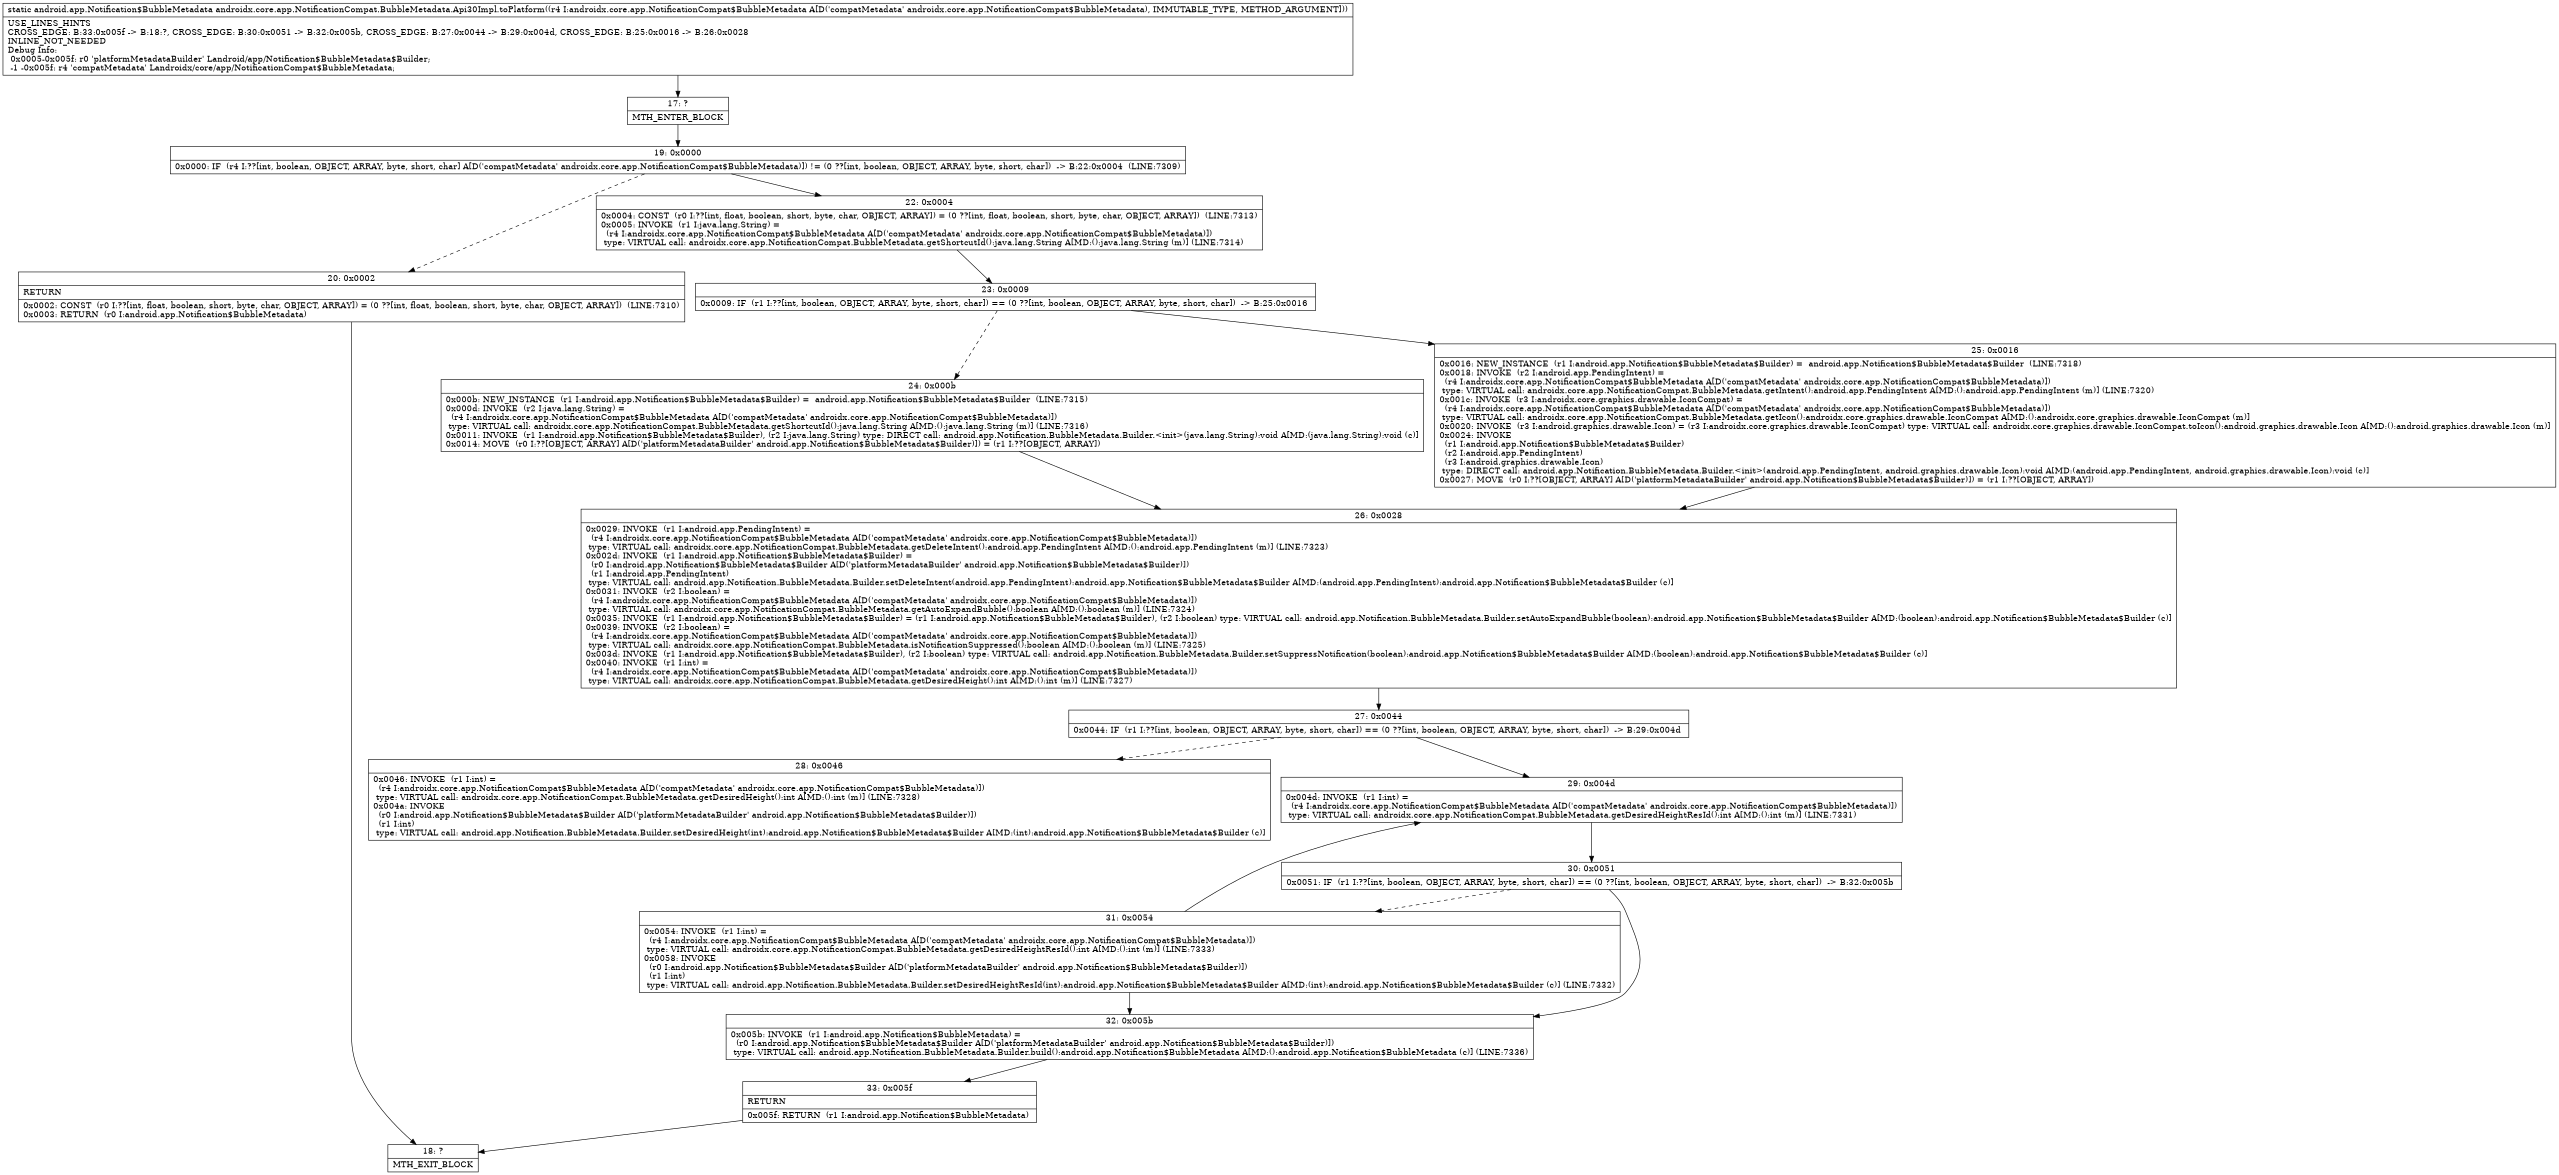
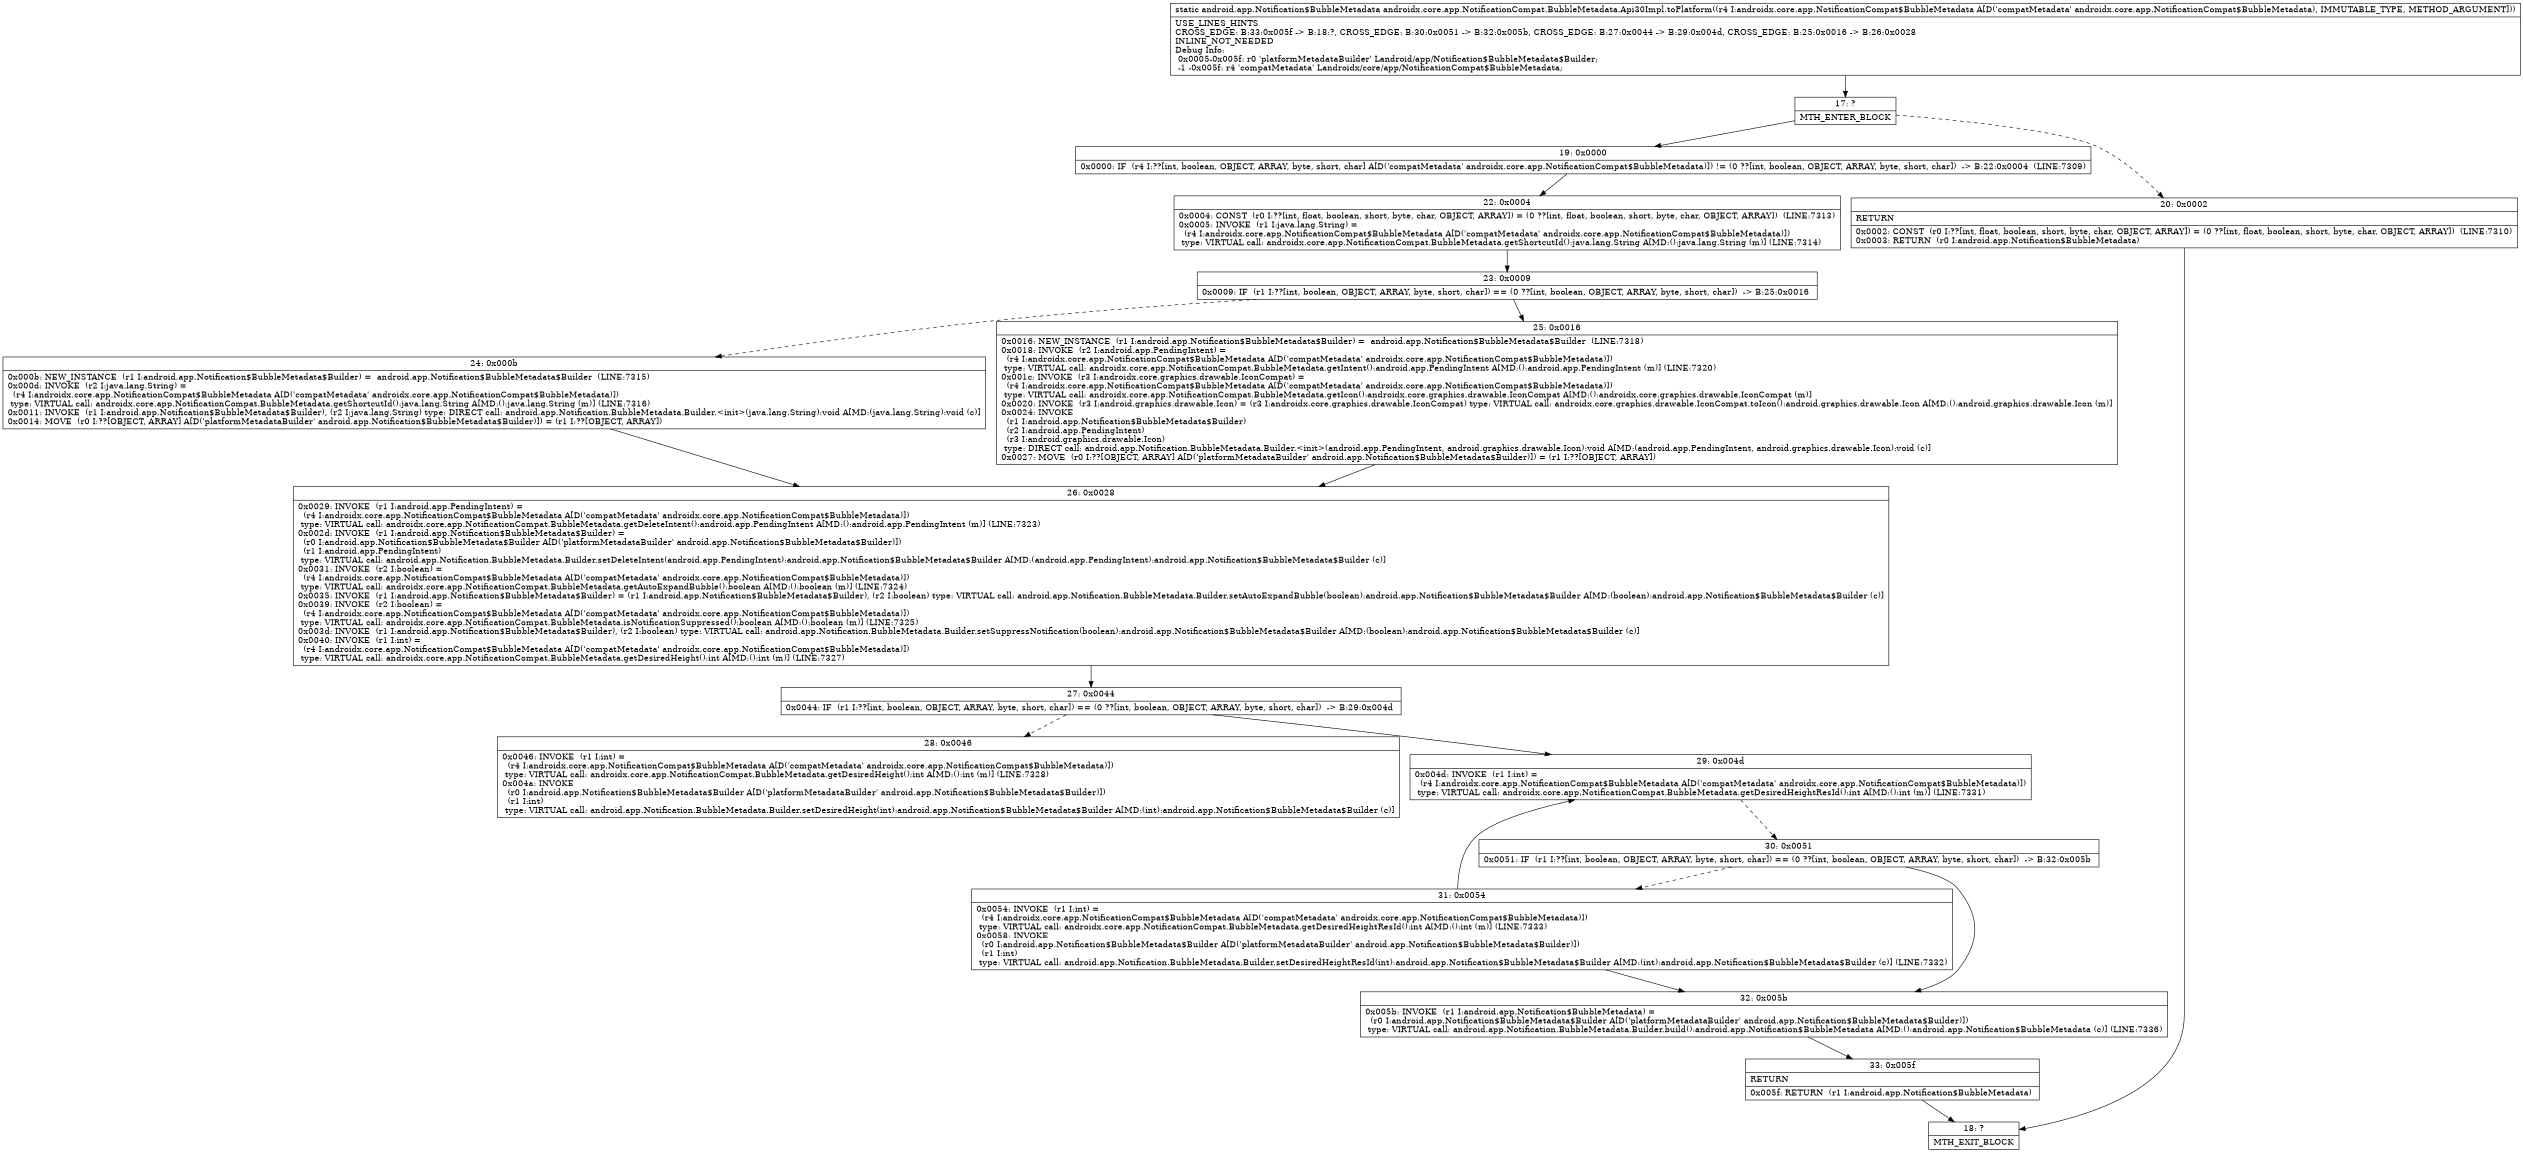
edge "19: 0x0000" -> "20: 0x0002": now "17: ?" -> "20: 0x0002"
edge "29: 0x004d" -> "30: 0x0051": style solid -> dashed
